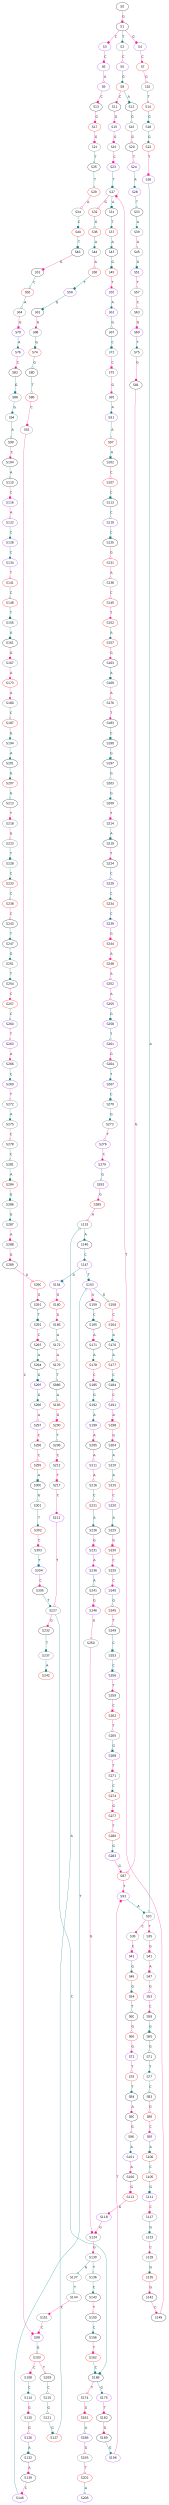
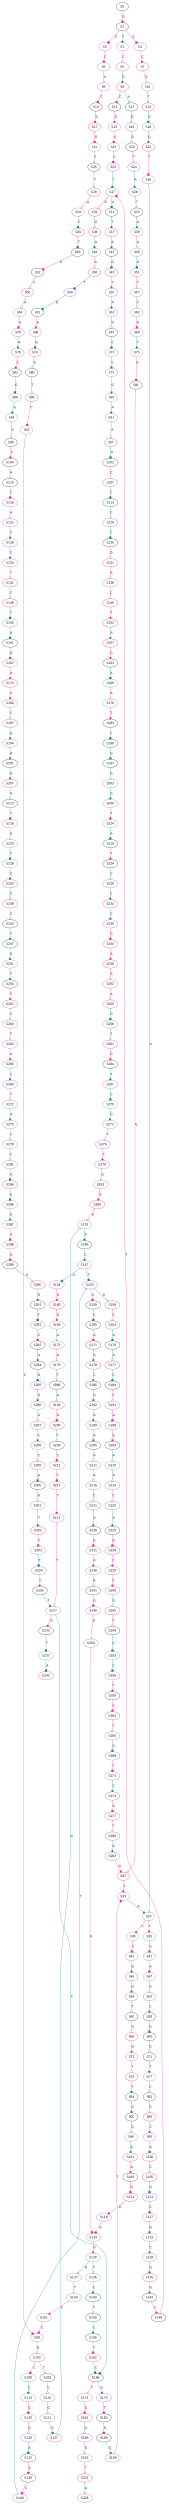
edge "S8" -> "S12": arrowhead box -> odot
